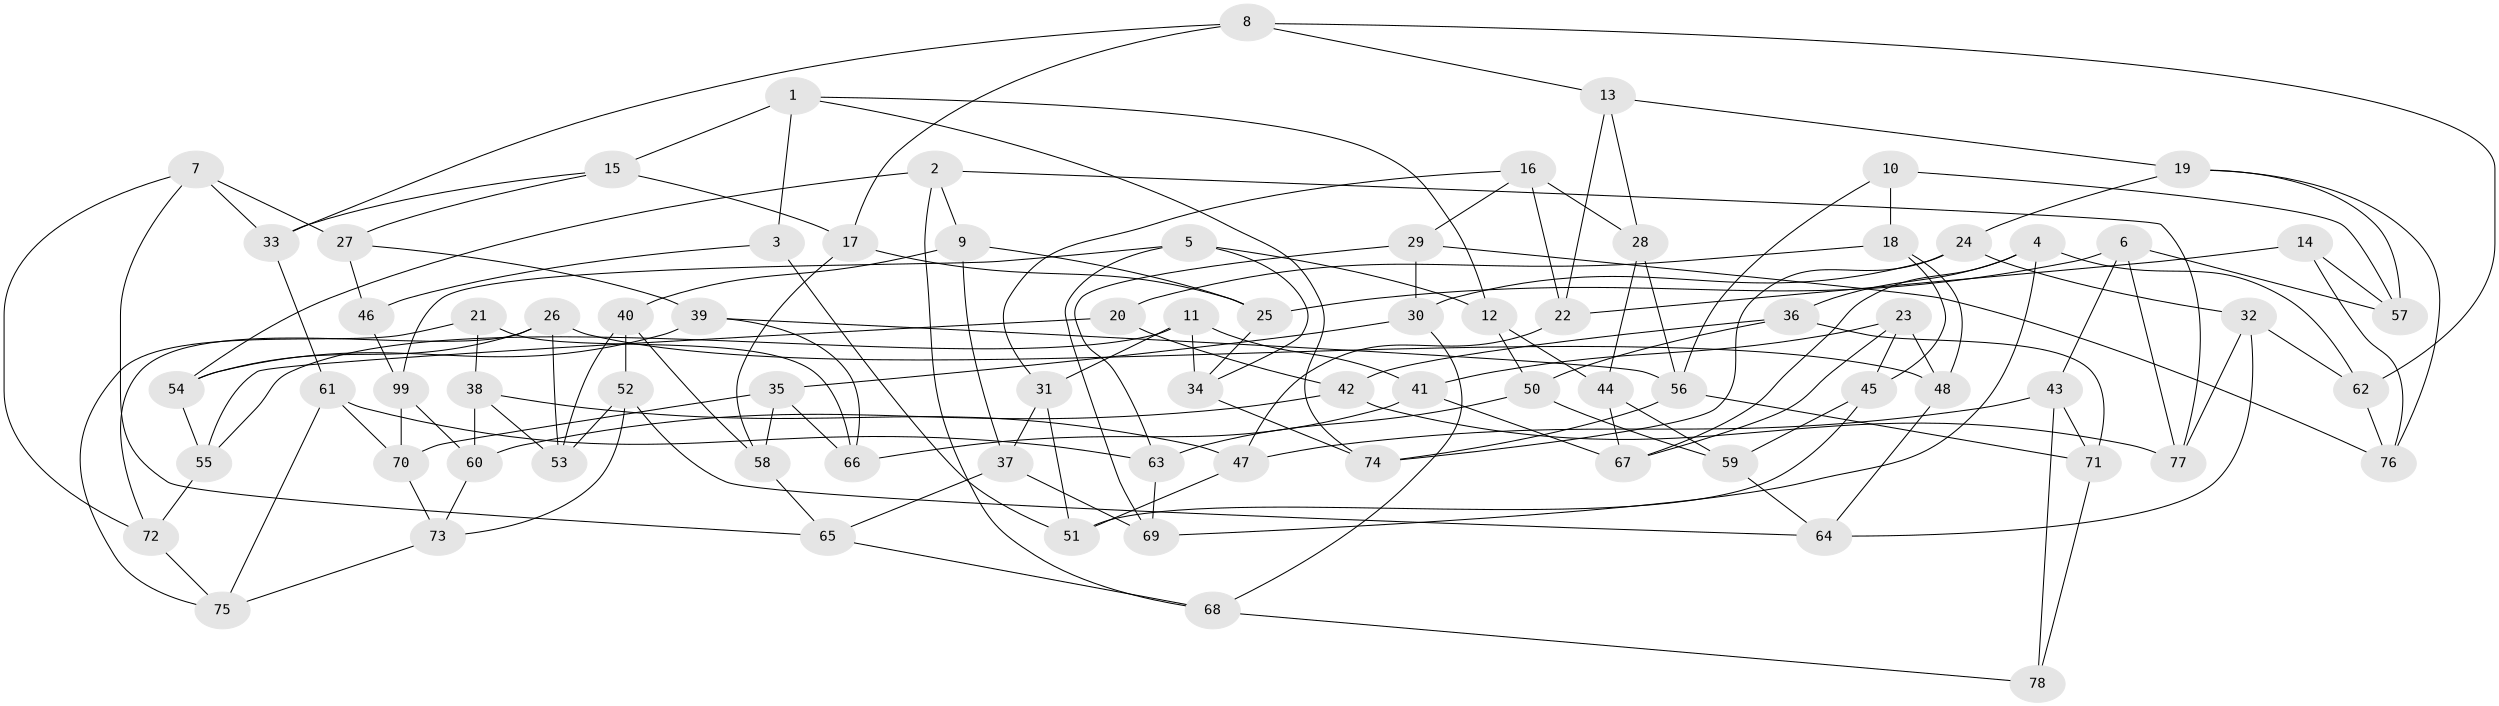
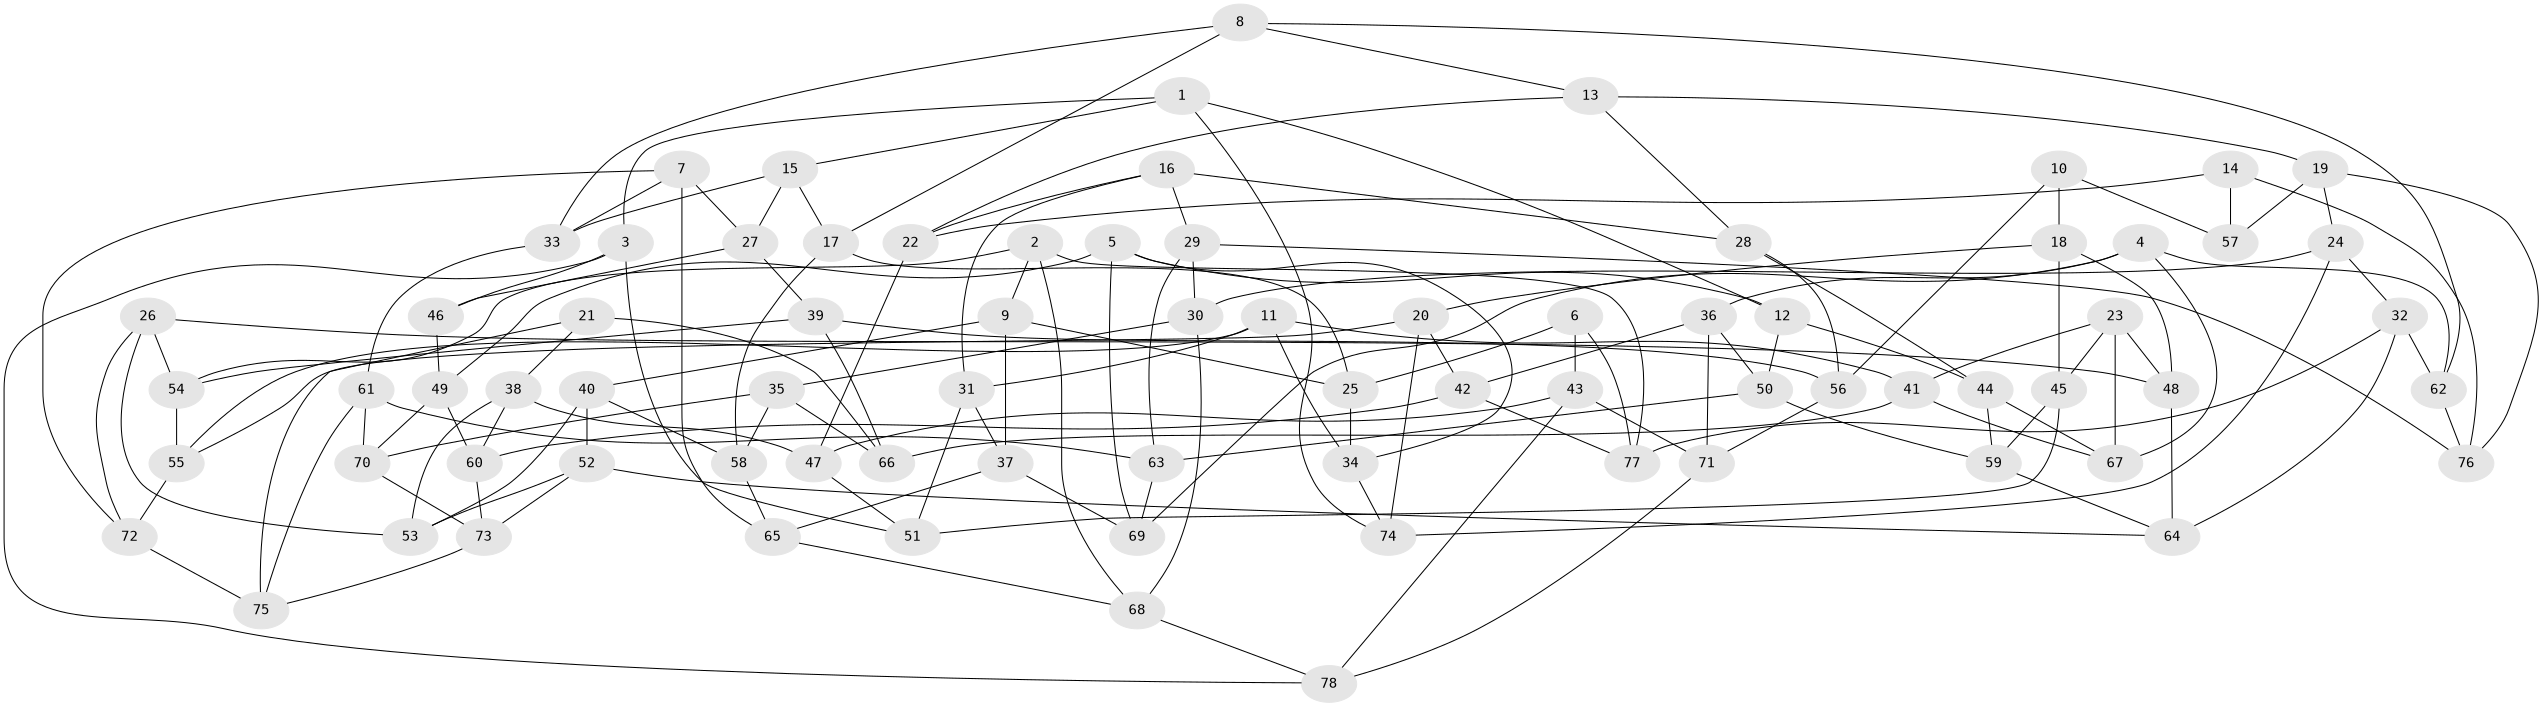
edge "6" -- "57": removed
node "99": label "99" -> "49"
edge "56" -- "74": now "20" -- "74"
edge "3" -- "78": added
